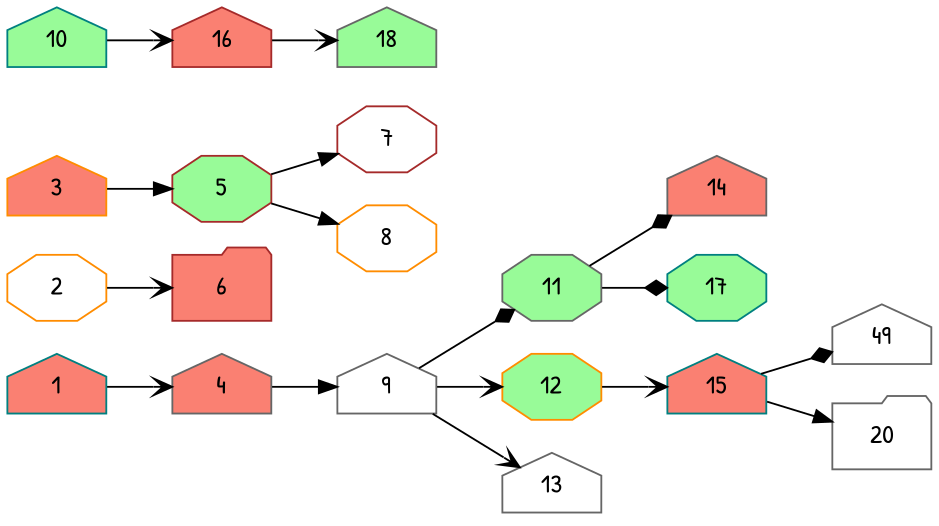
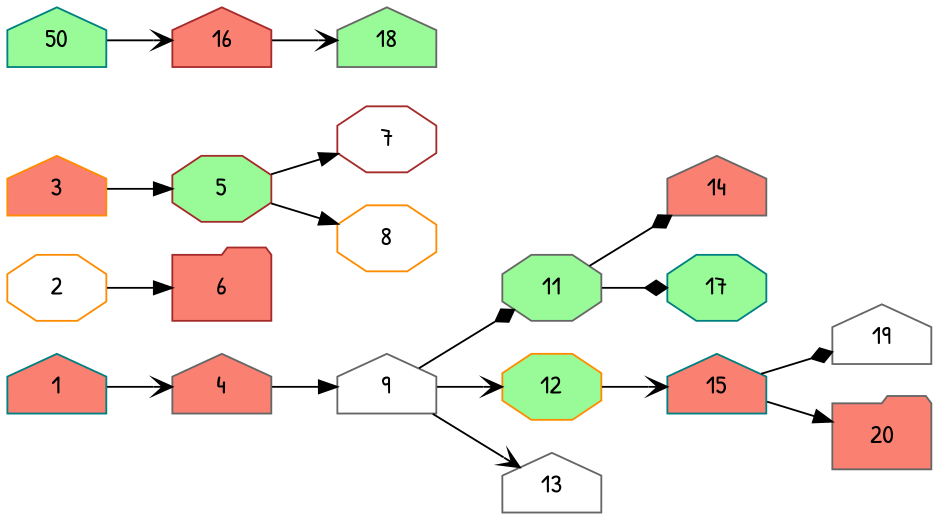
node "10": label "10" -> "50"
edge "2" -> "6": arrowhead vee -> normal
node "49": label "49" -> "19"
node "20": fillcolor white -> salmon
